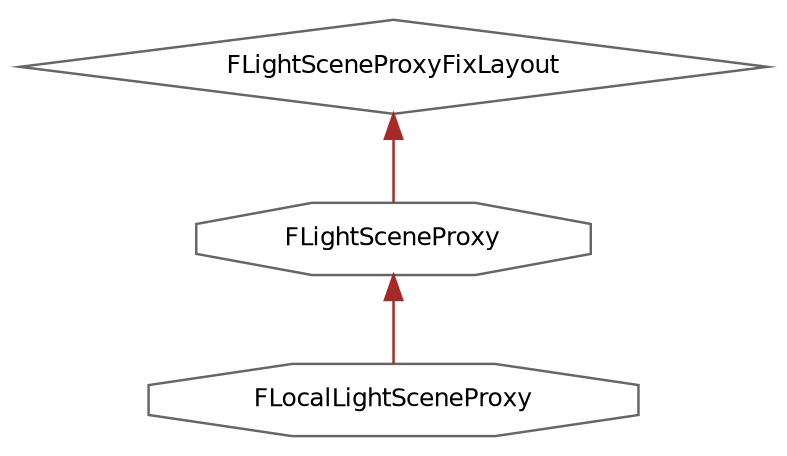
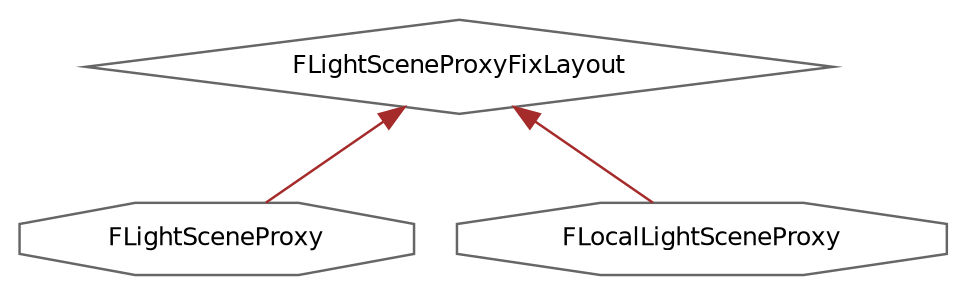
edge "FLocalLightSceneProxy" -> "FLightSceneProxy": now "FLocalLightSceneProxy" -> "FLightSceneProxyFixLayout"
